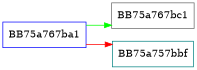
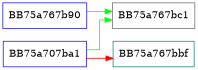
node "BB75a767b90": added
node "BB75a767ba1": label "BB75a767ba1" -> "BB75a707ba1"
node "BB75a757bbf": label "BB75a757bbf" -> "BB75a767bbf"
